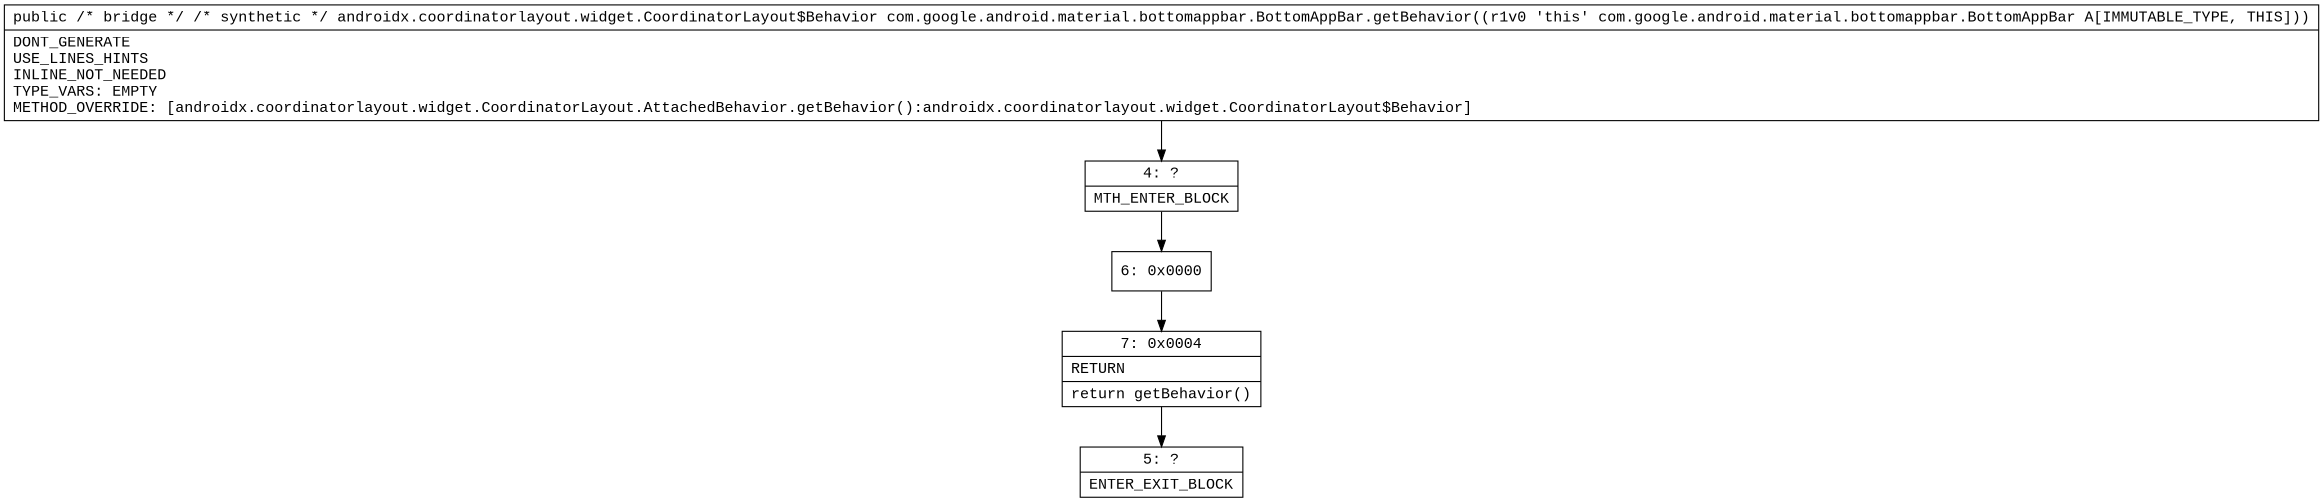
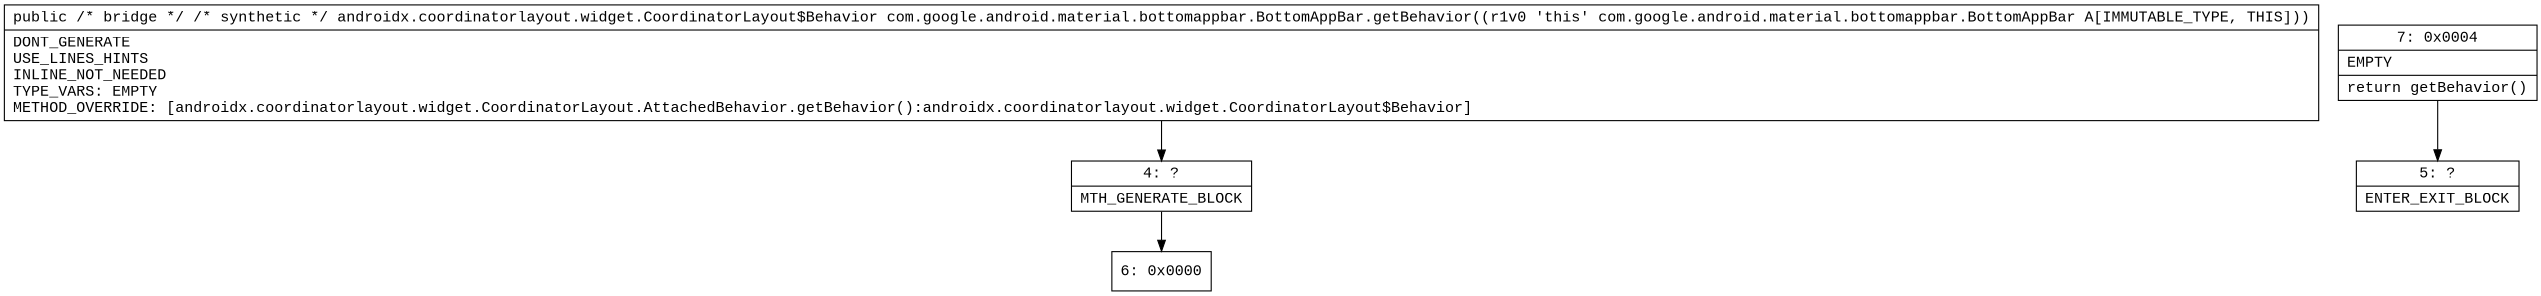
node "4: ?": text "MTH_ENTER_BLOCK" -> "MTH_GENERATE_BLOCK"
edge "6: 0x0000" -> "7: 0x0004": removed
node "7: 0x0004": text "RETURN" -> "EMPTY"
